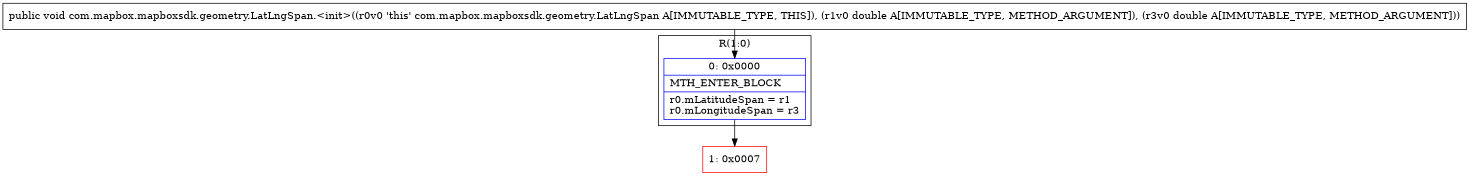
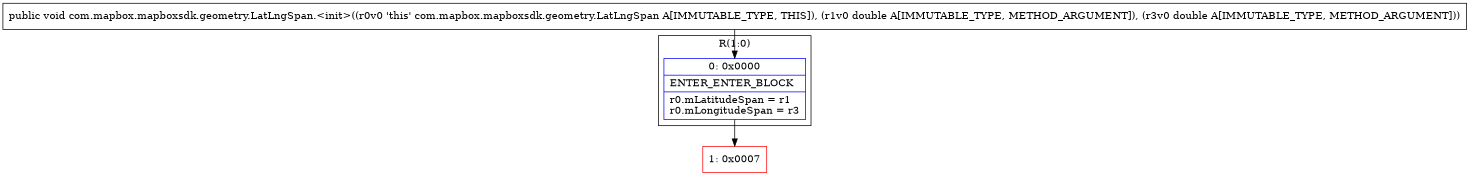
node "0: 0x0000": text "MTH_ENTER_BLOCK" -> "ENTER_ENTER_BLOCK"
